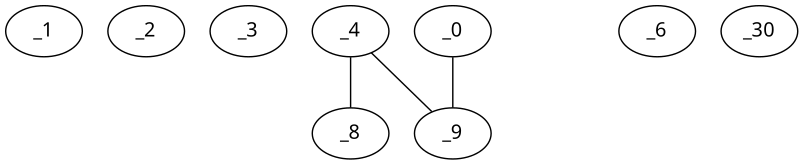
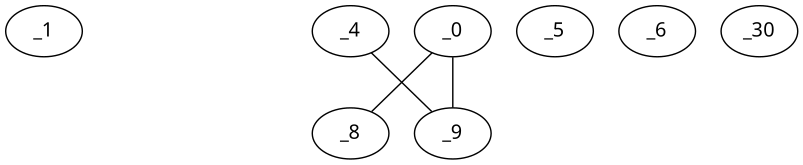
node "_2": removed
node "_3": removed
node "_5": added
edge "_4" -- "_8": now "_0" -- "_8"
